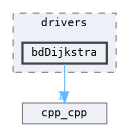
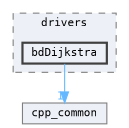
node "cpp_cpp": label "cpp_cpp" -> "cpp_common"
